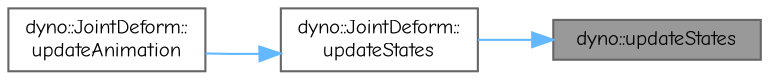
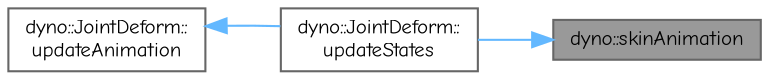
node "dyno::updateStates": label "dyno::updateStates" -> "dyno::skinAnimation"
edge "dyno::JointDeform:: updateAnimation" -> "dyno::JointDeform:: updateStates": reversed
